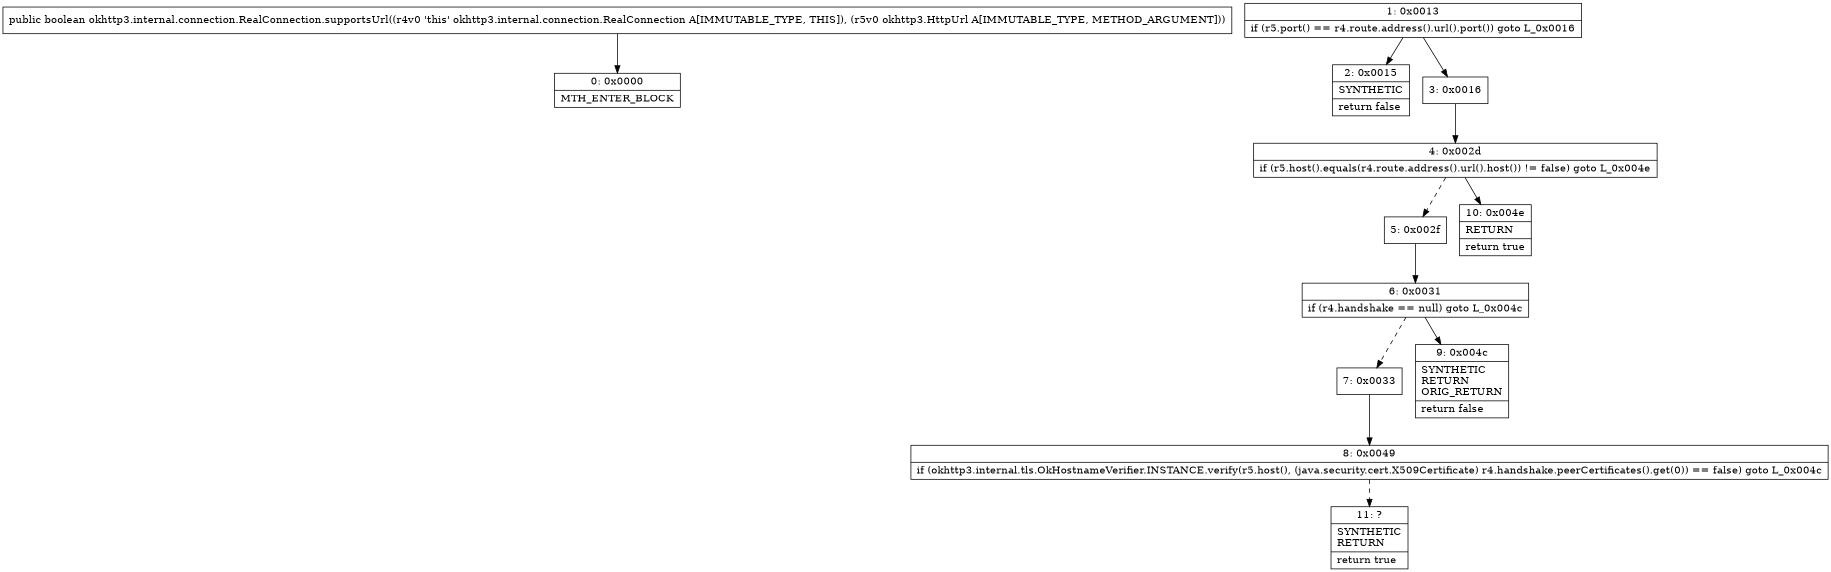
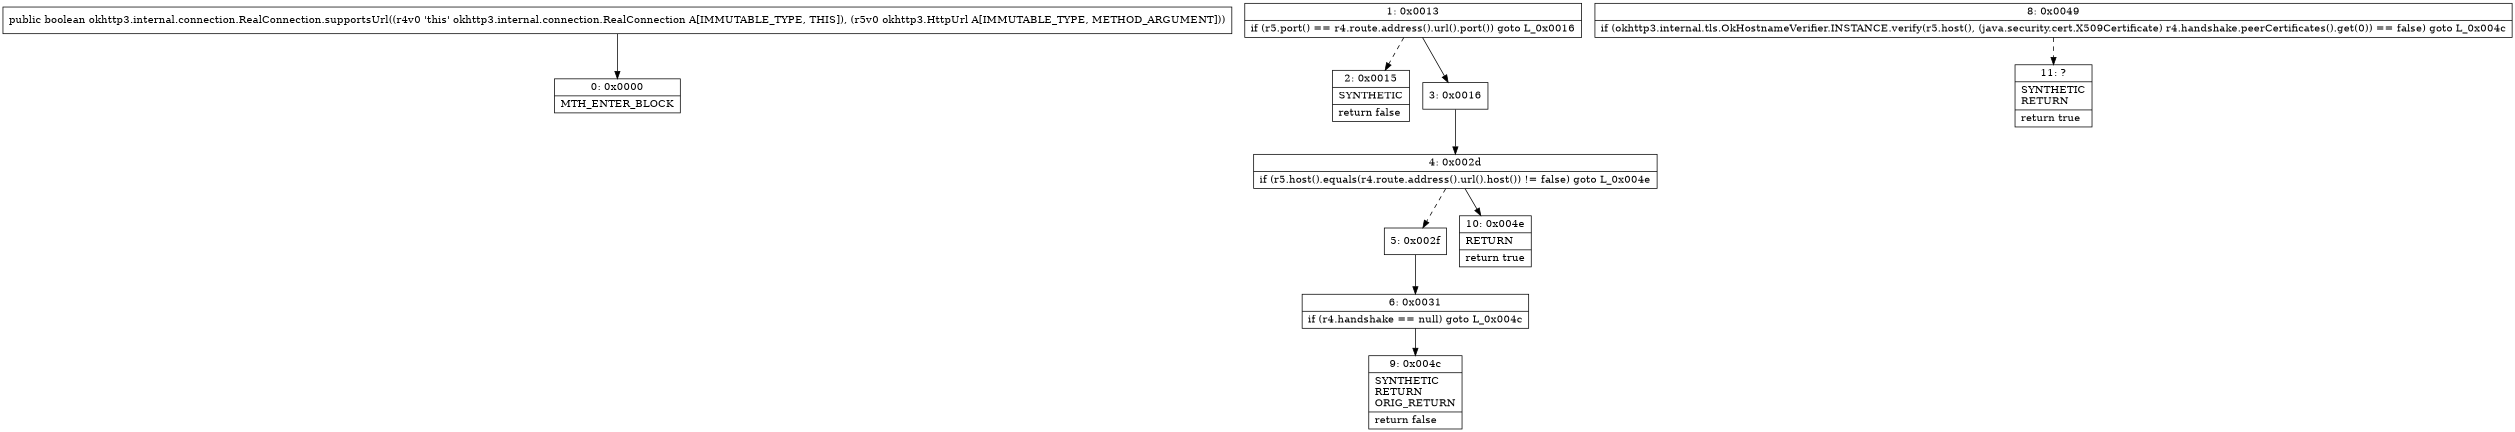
edge "1: 0x0013" -> "2: 0x0015": style solid -> dashed
node "7: 0x0033": removed
